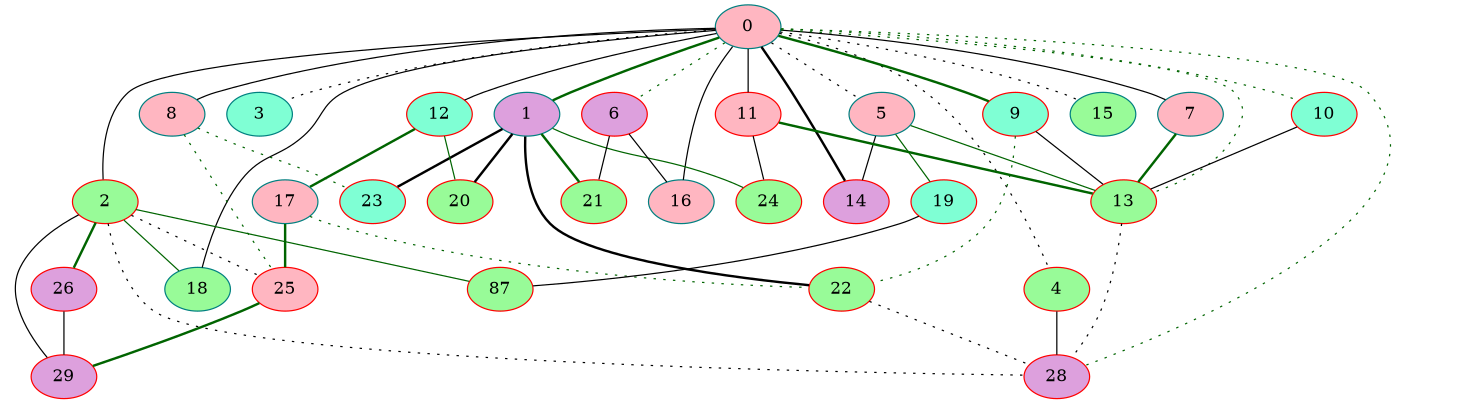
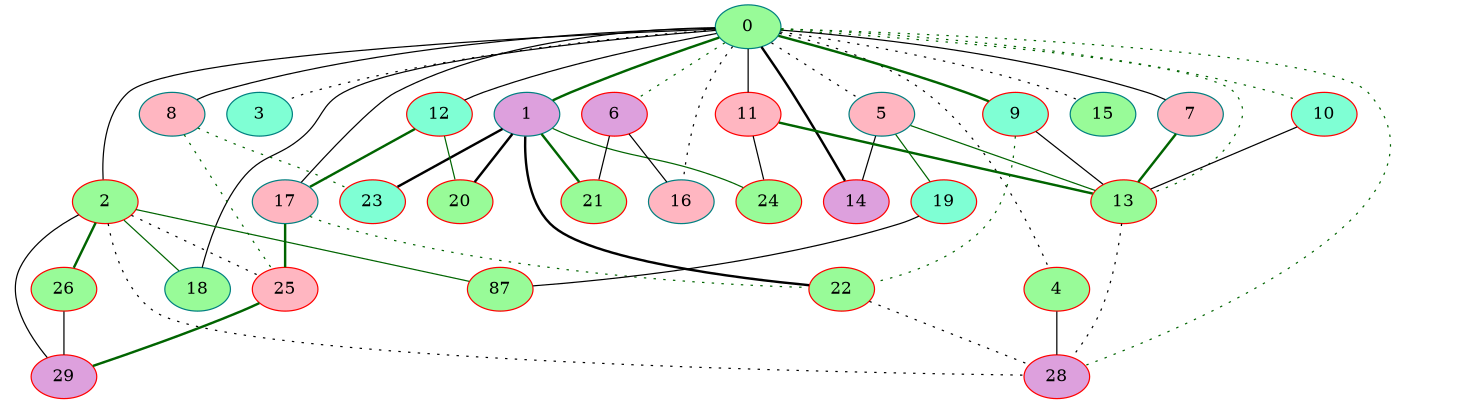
node "0": fillcolor lightpink -> palegreen
edge "0" -- "17": added
edge "0" -- "16": style solid -> dotted
node "26": fillcolor plum -> palegreen
